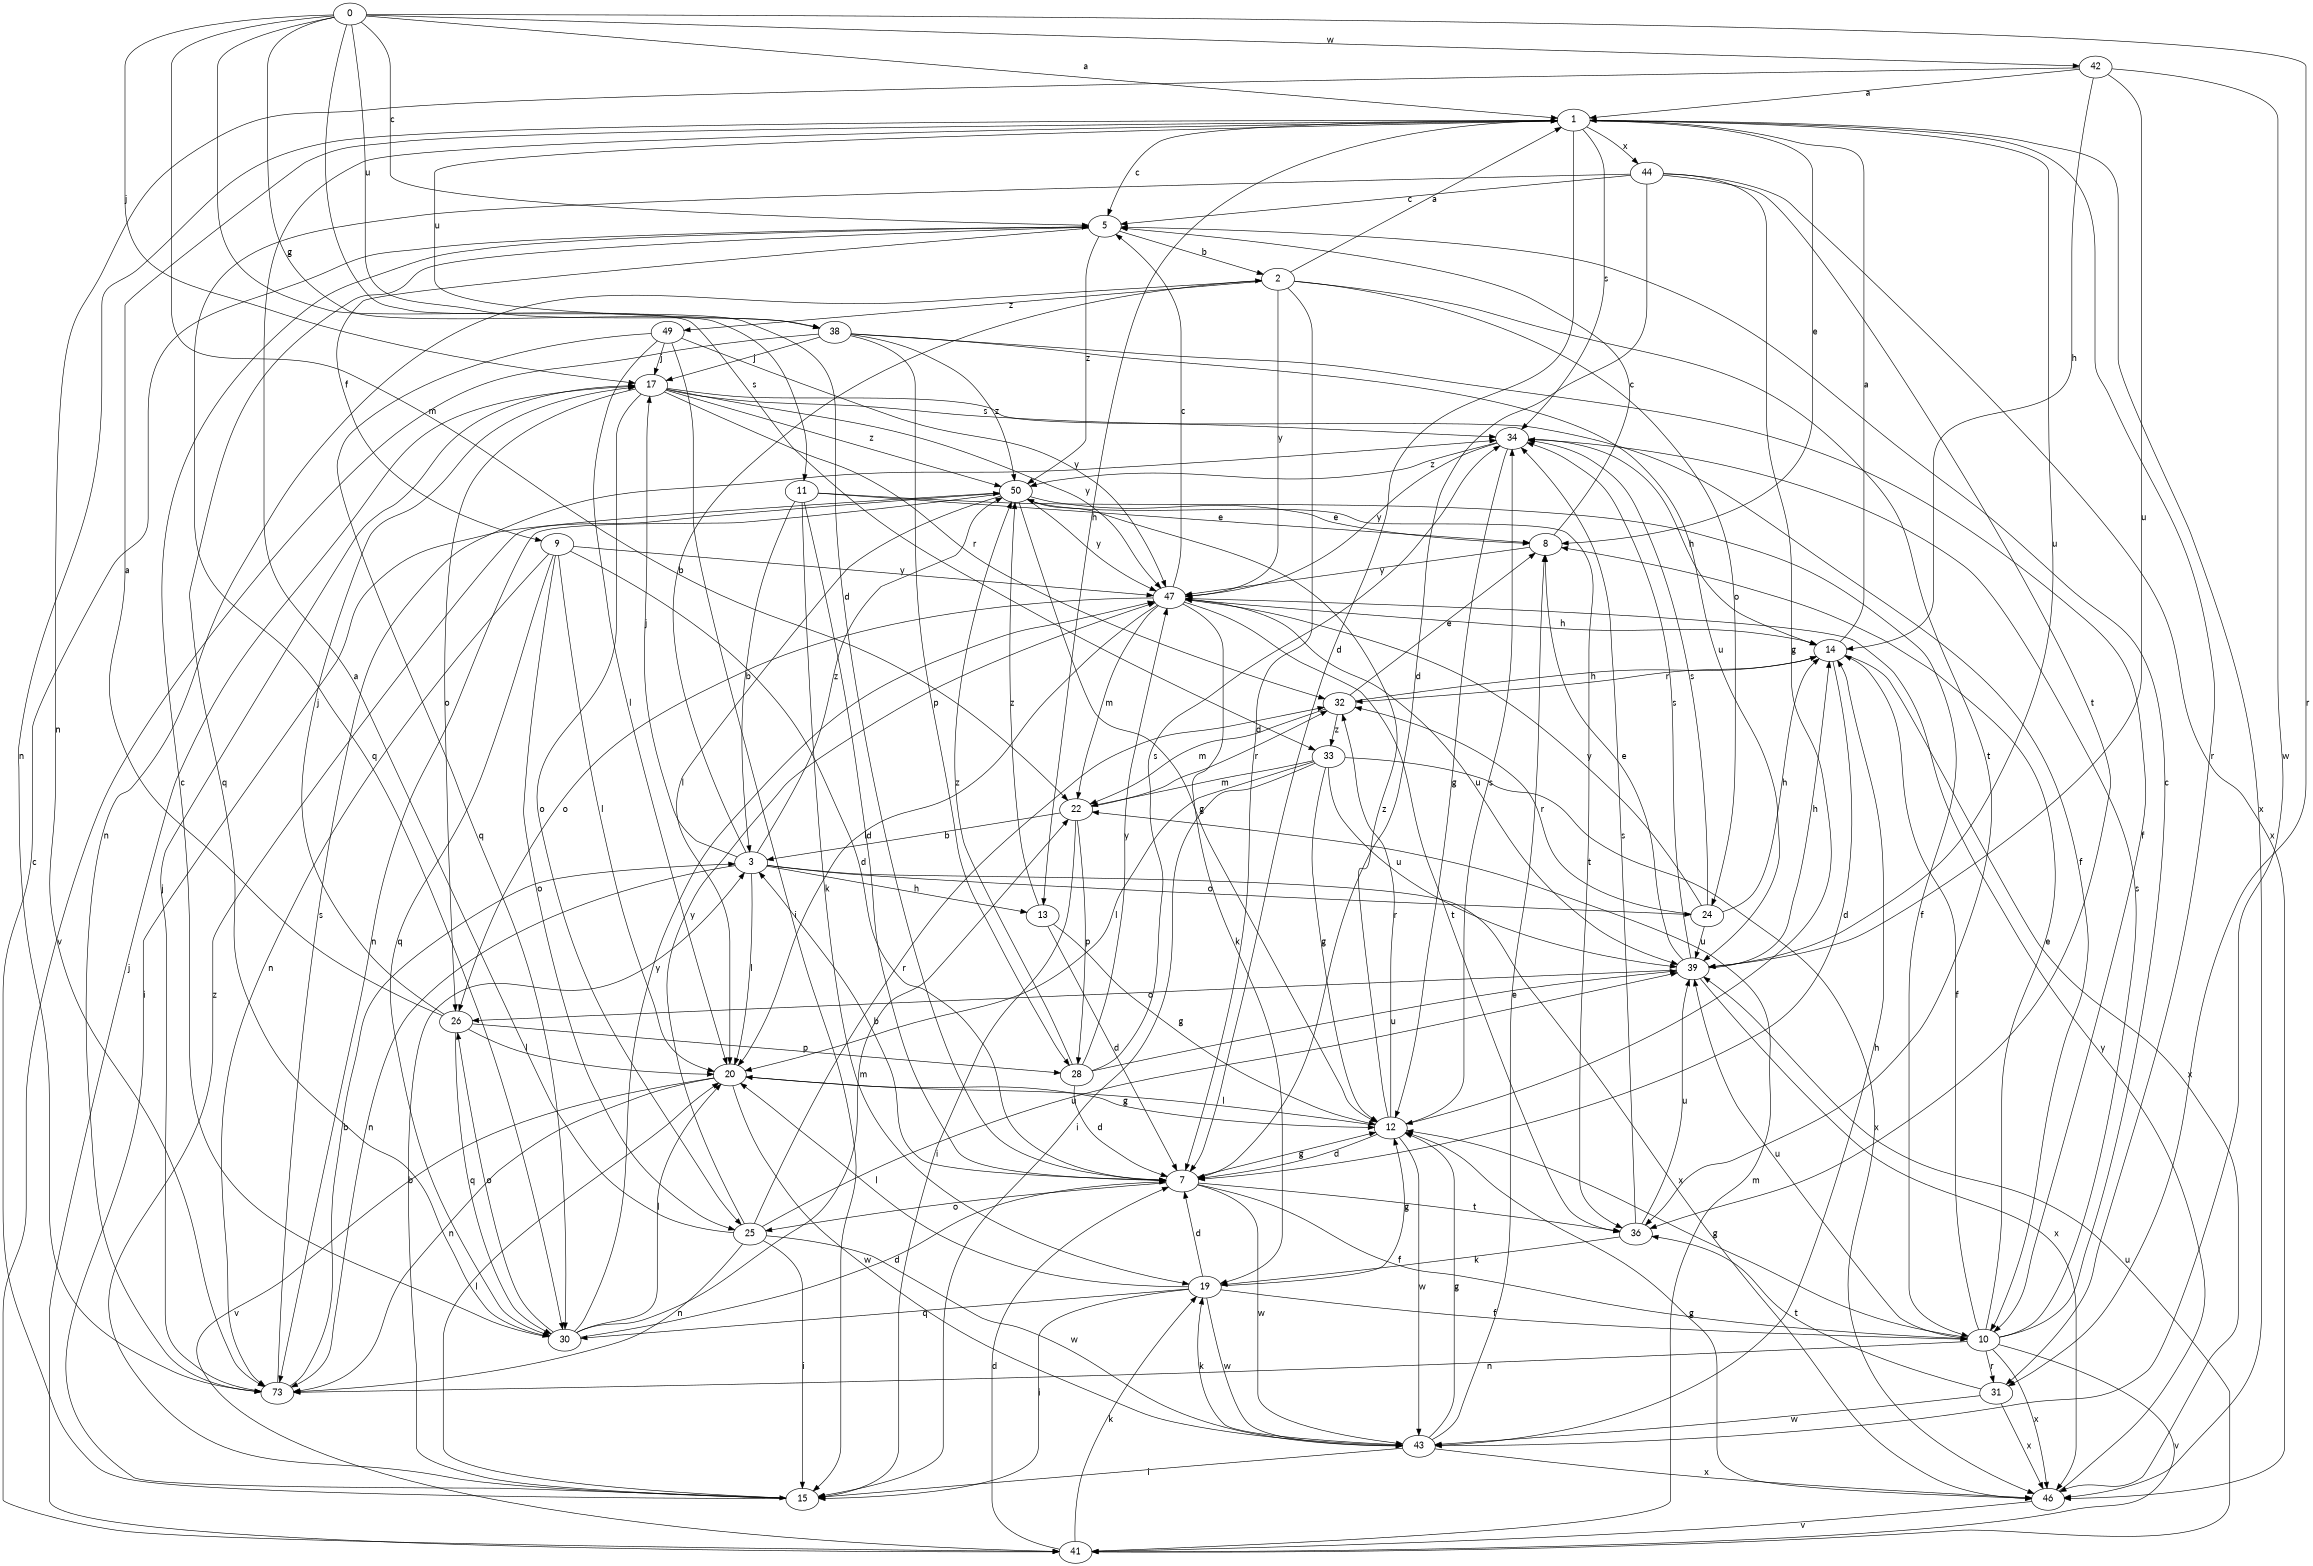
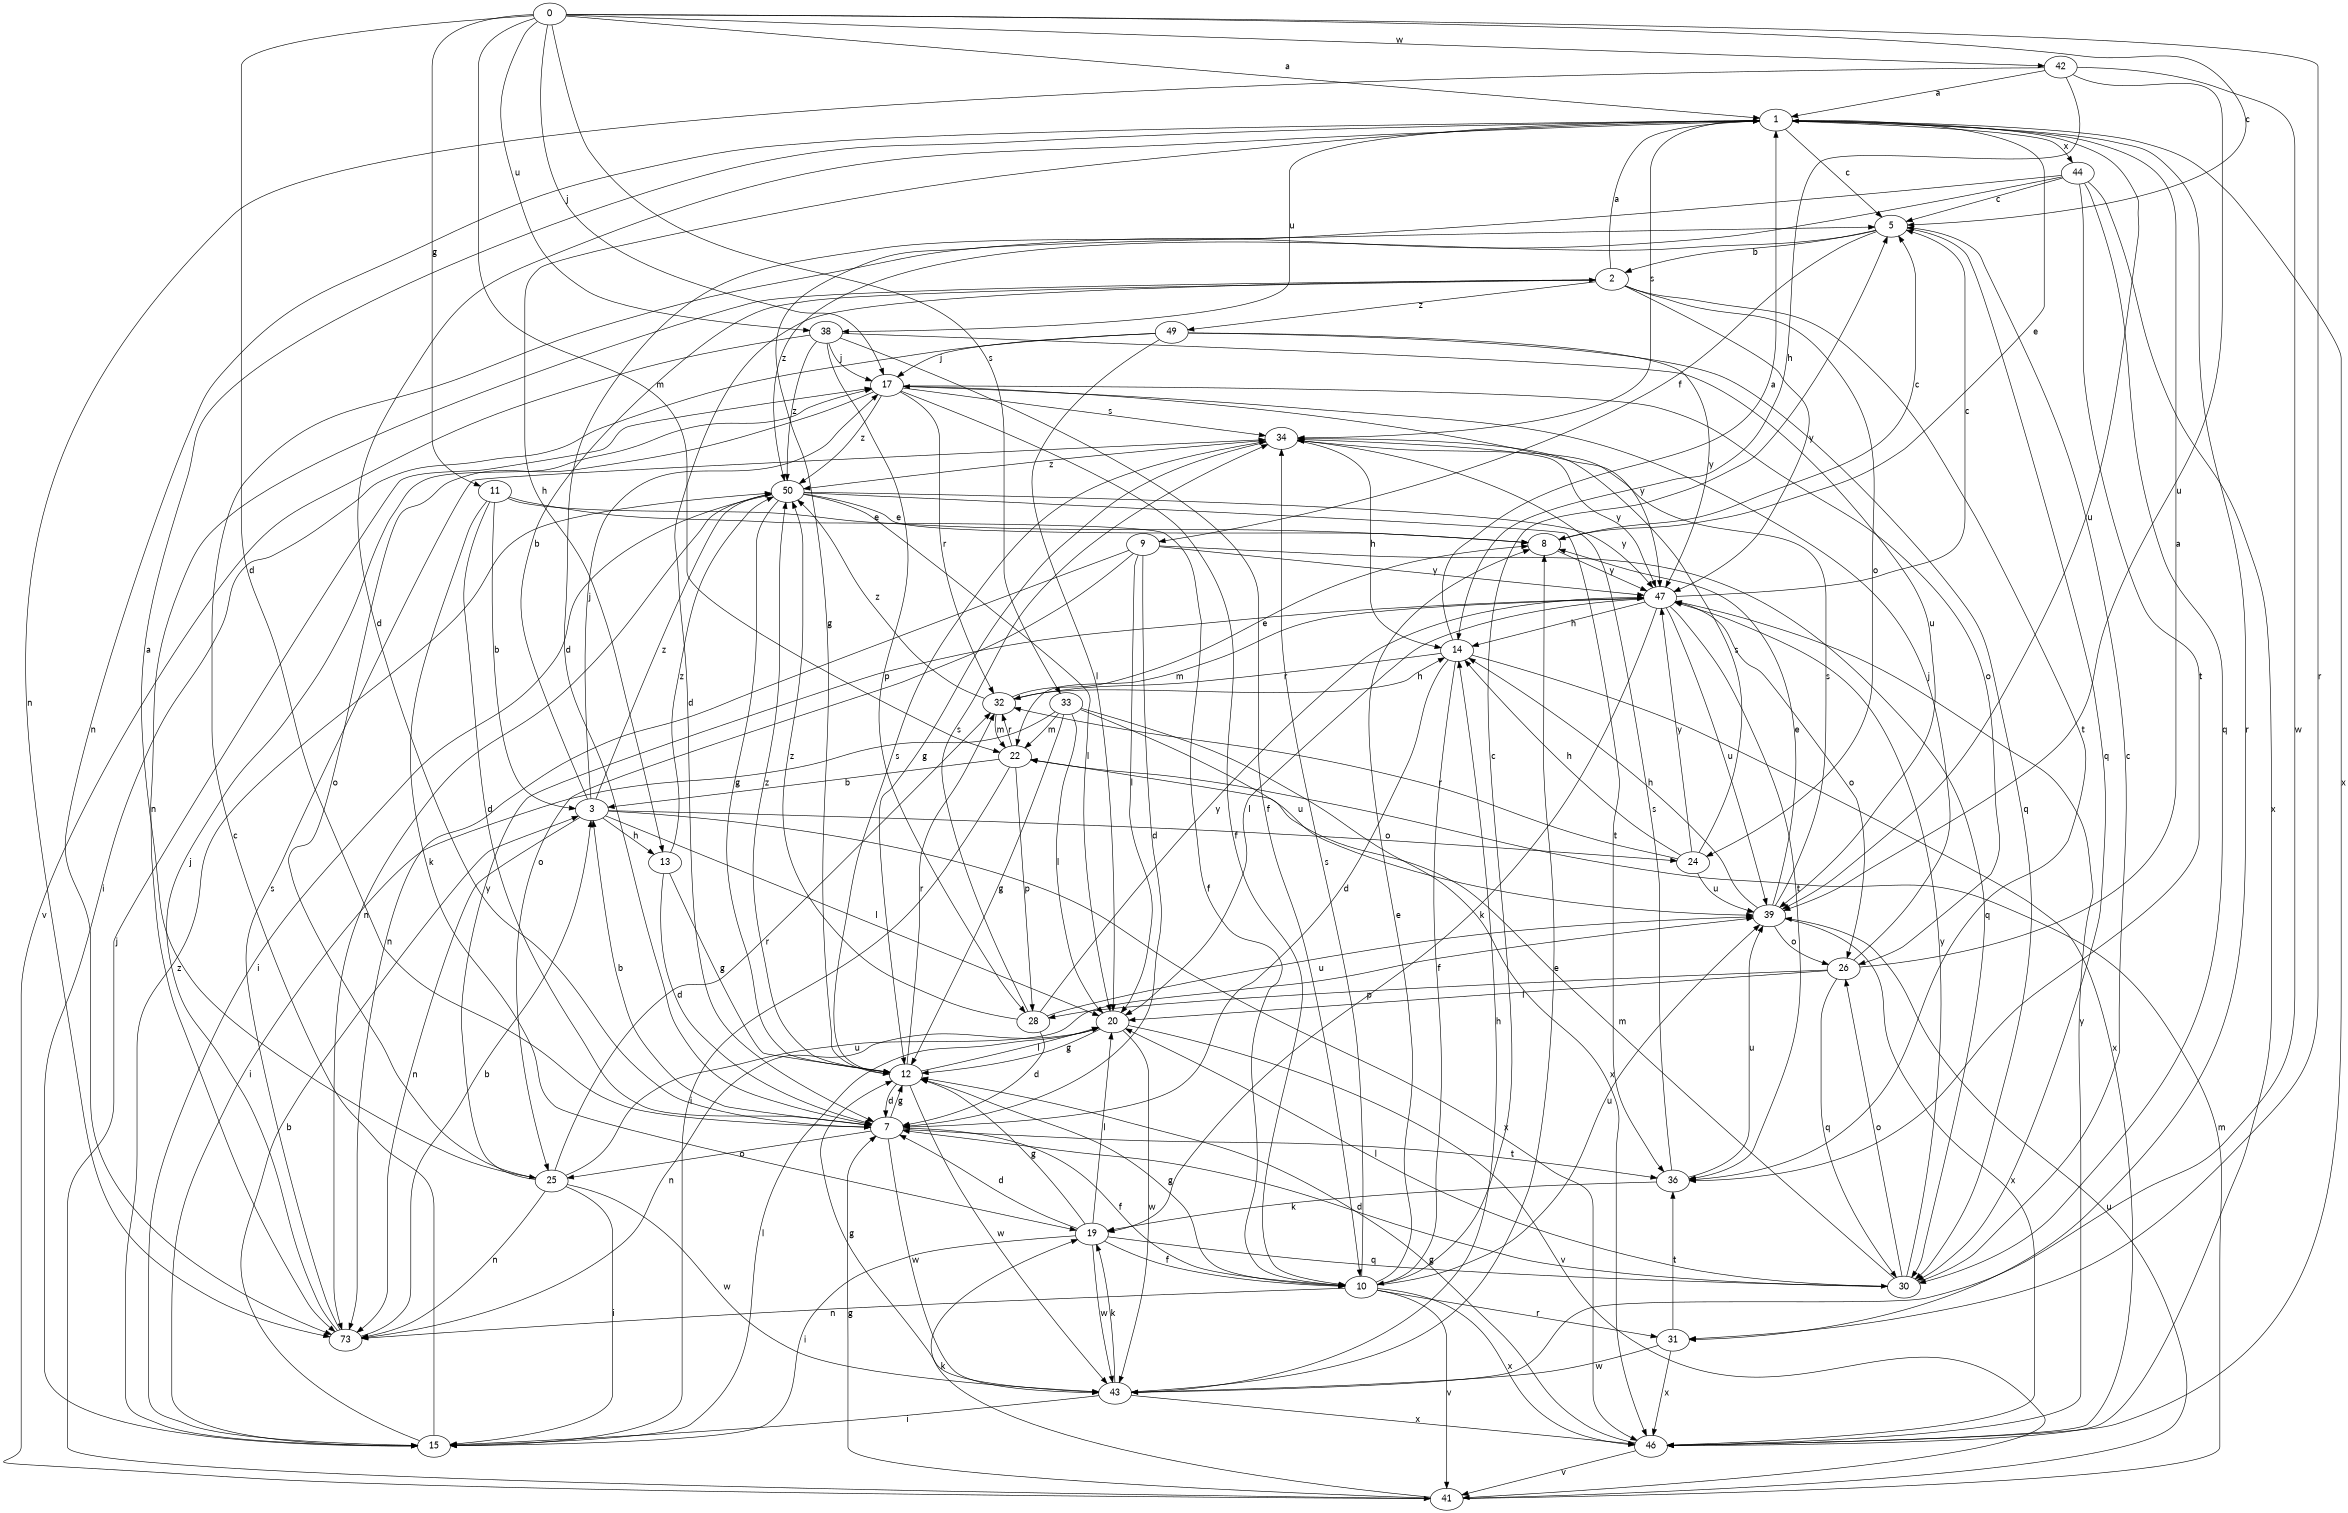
edge "32" -> "33": now "32" -> "50"
edge "10" -> "14": reversed
edge "41" -> "7": label "d" -> "g"
